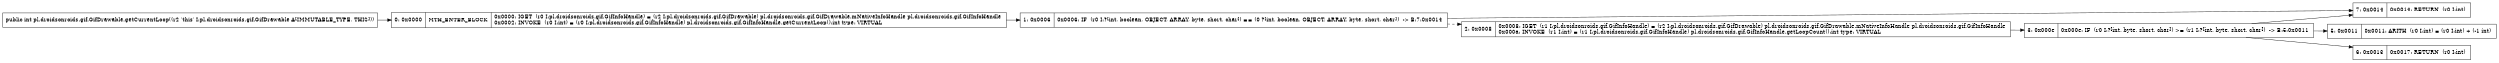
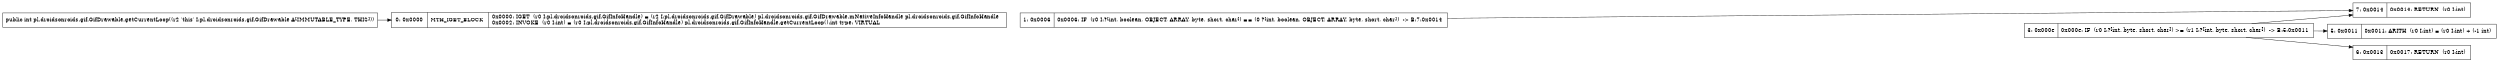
node "0: 0x0000": text "MTH_ENTER_BLOCK" -> "MTH_IGET_BLOCK"
edge "0: 0x0000" -> "1: 0x0006": removed
node "2: 0x0008": removed
